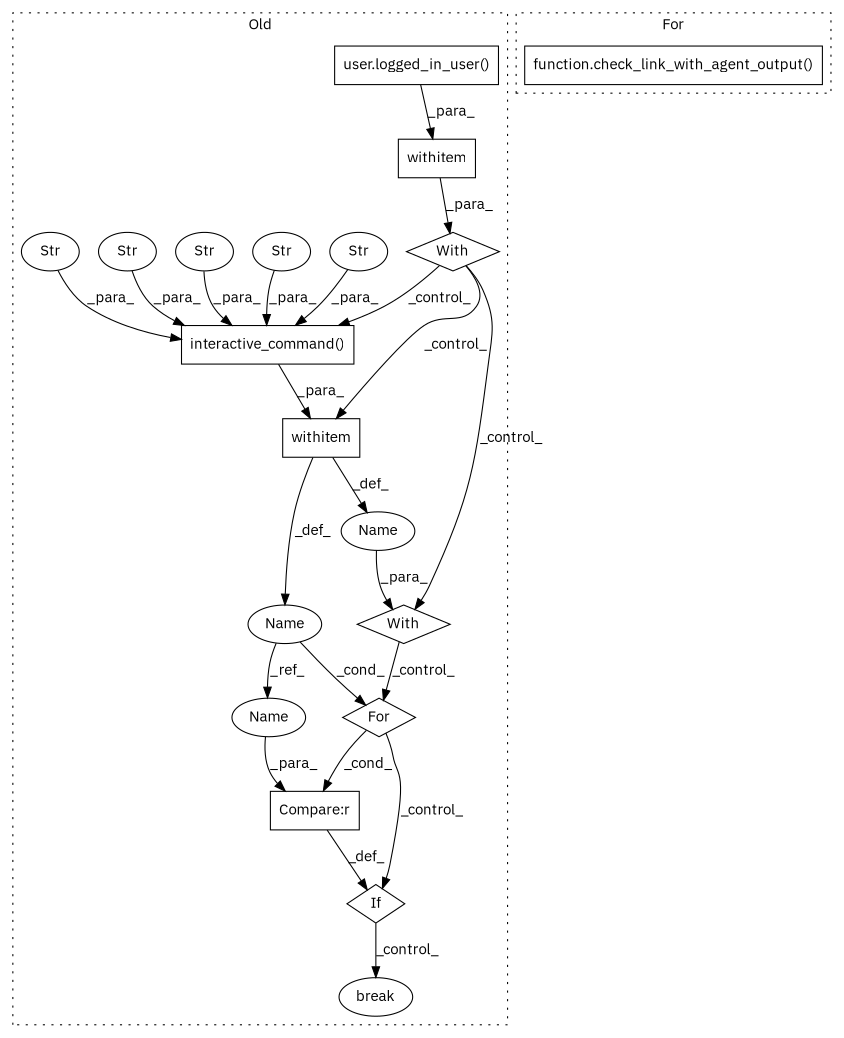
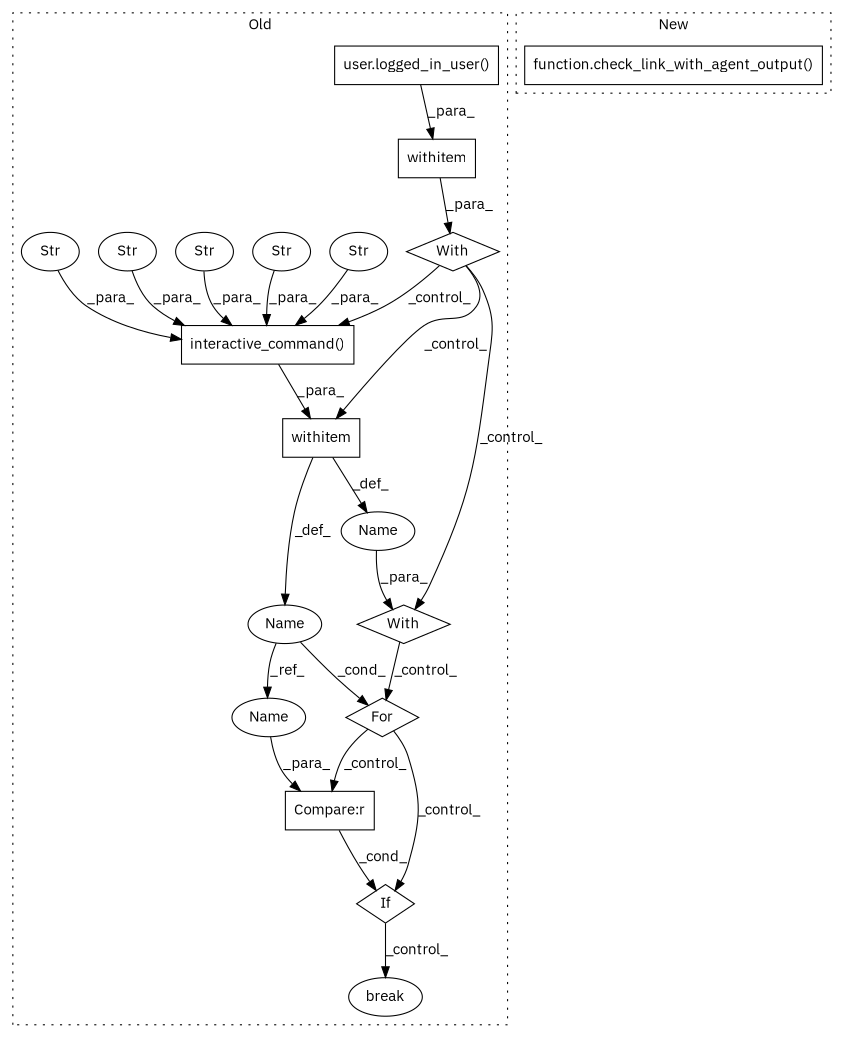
cluster "For": label "For" -> "New"
edge "For" -> "Compare:r": label "_cond_" -> "_control_"
edge "Compare:r" -> "If": label "_def_" -> "_cond_"
